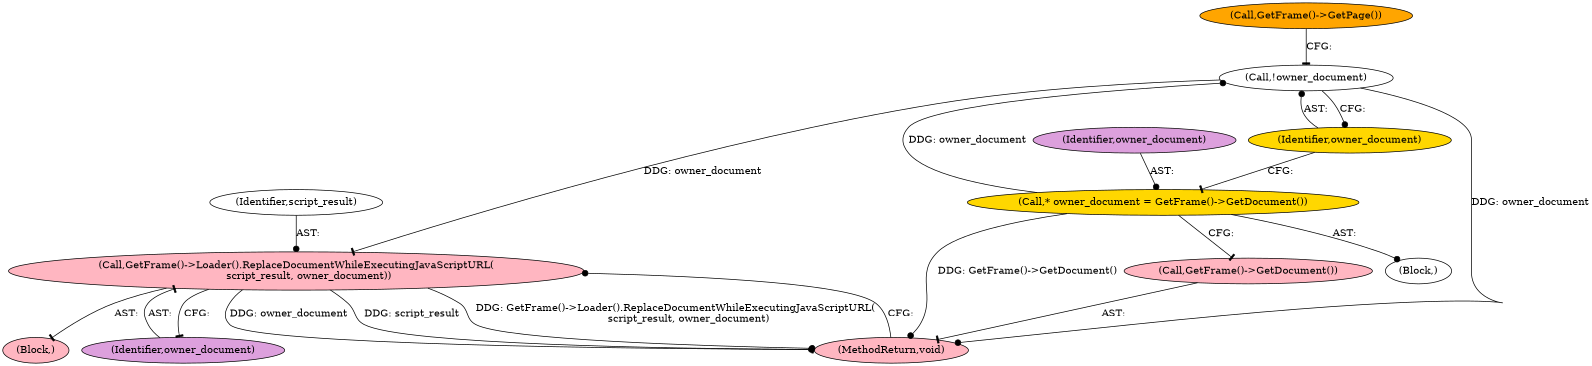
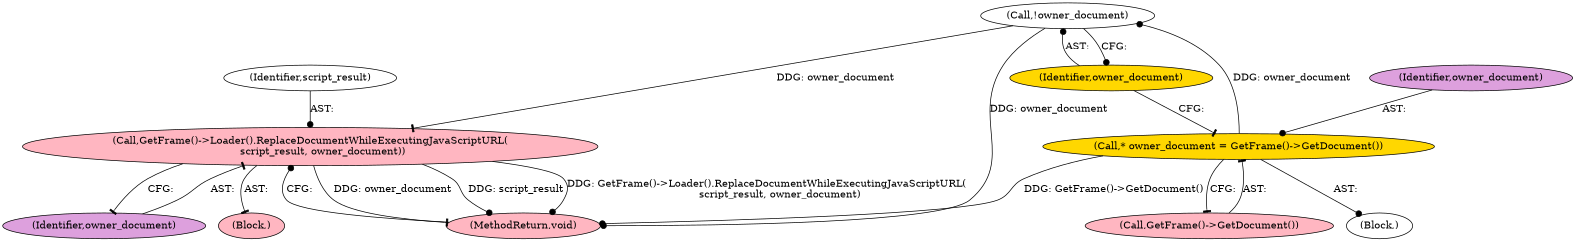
node "(Call,GetFrame()->GetPage())": removed
edge "(Call,GetFrame()->GetDocument())" -> "(MethodReturn,void)": now "(Call,GetFrame()->GetDocument())" -> "(Call,* owner_document = GetFrame()->GetDocument())"
